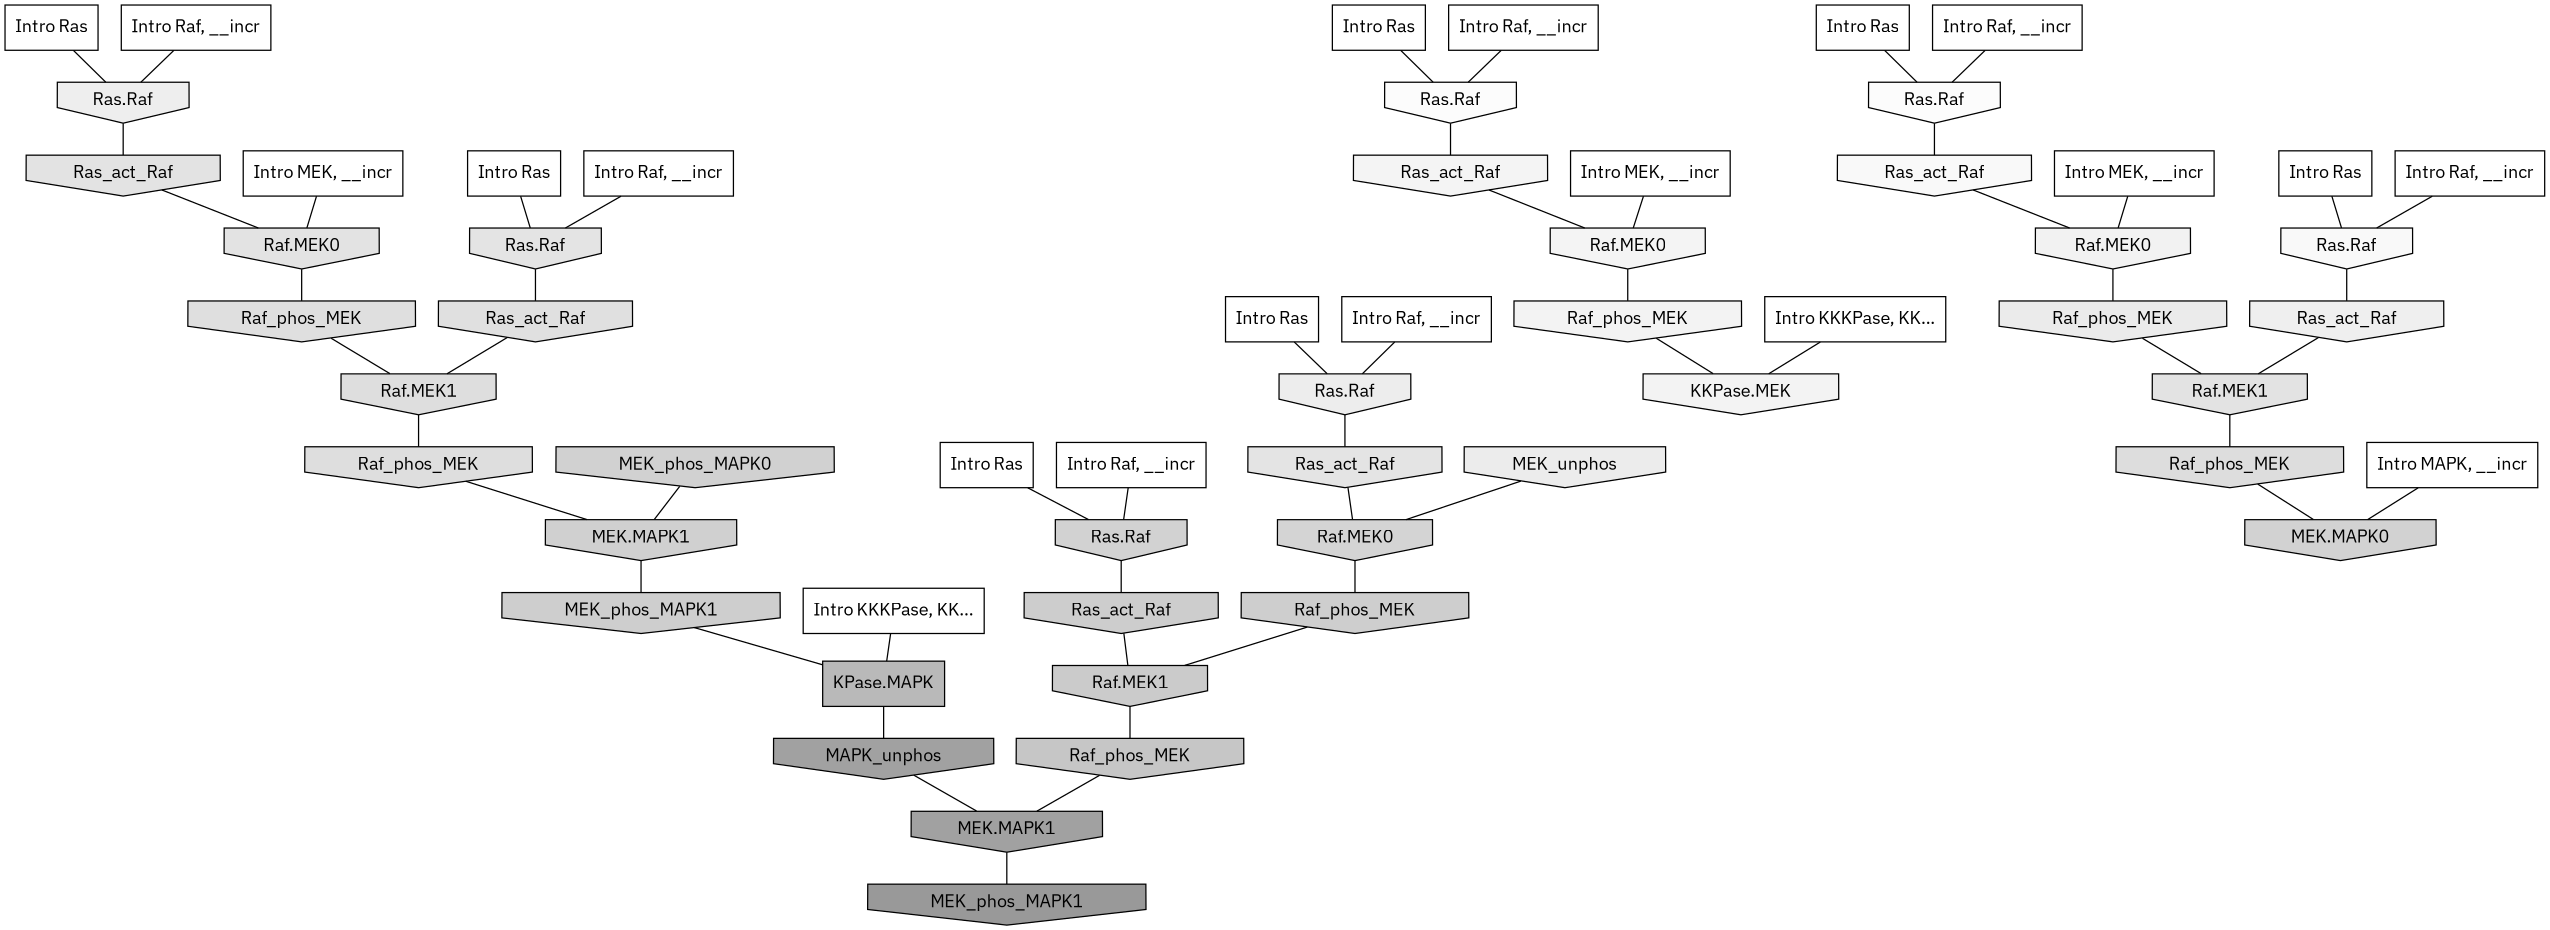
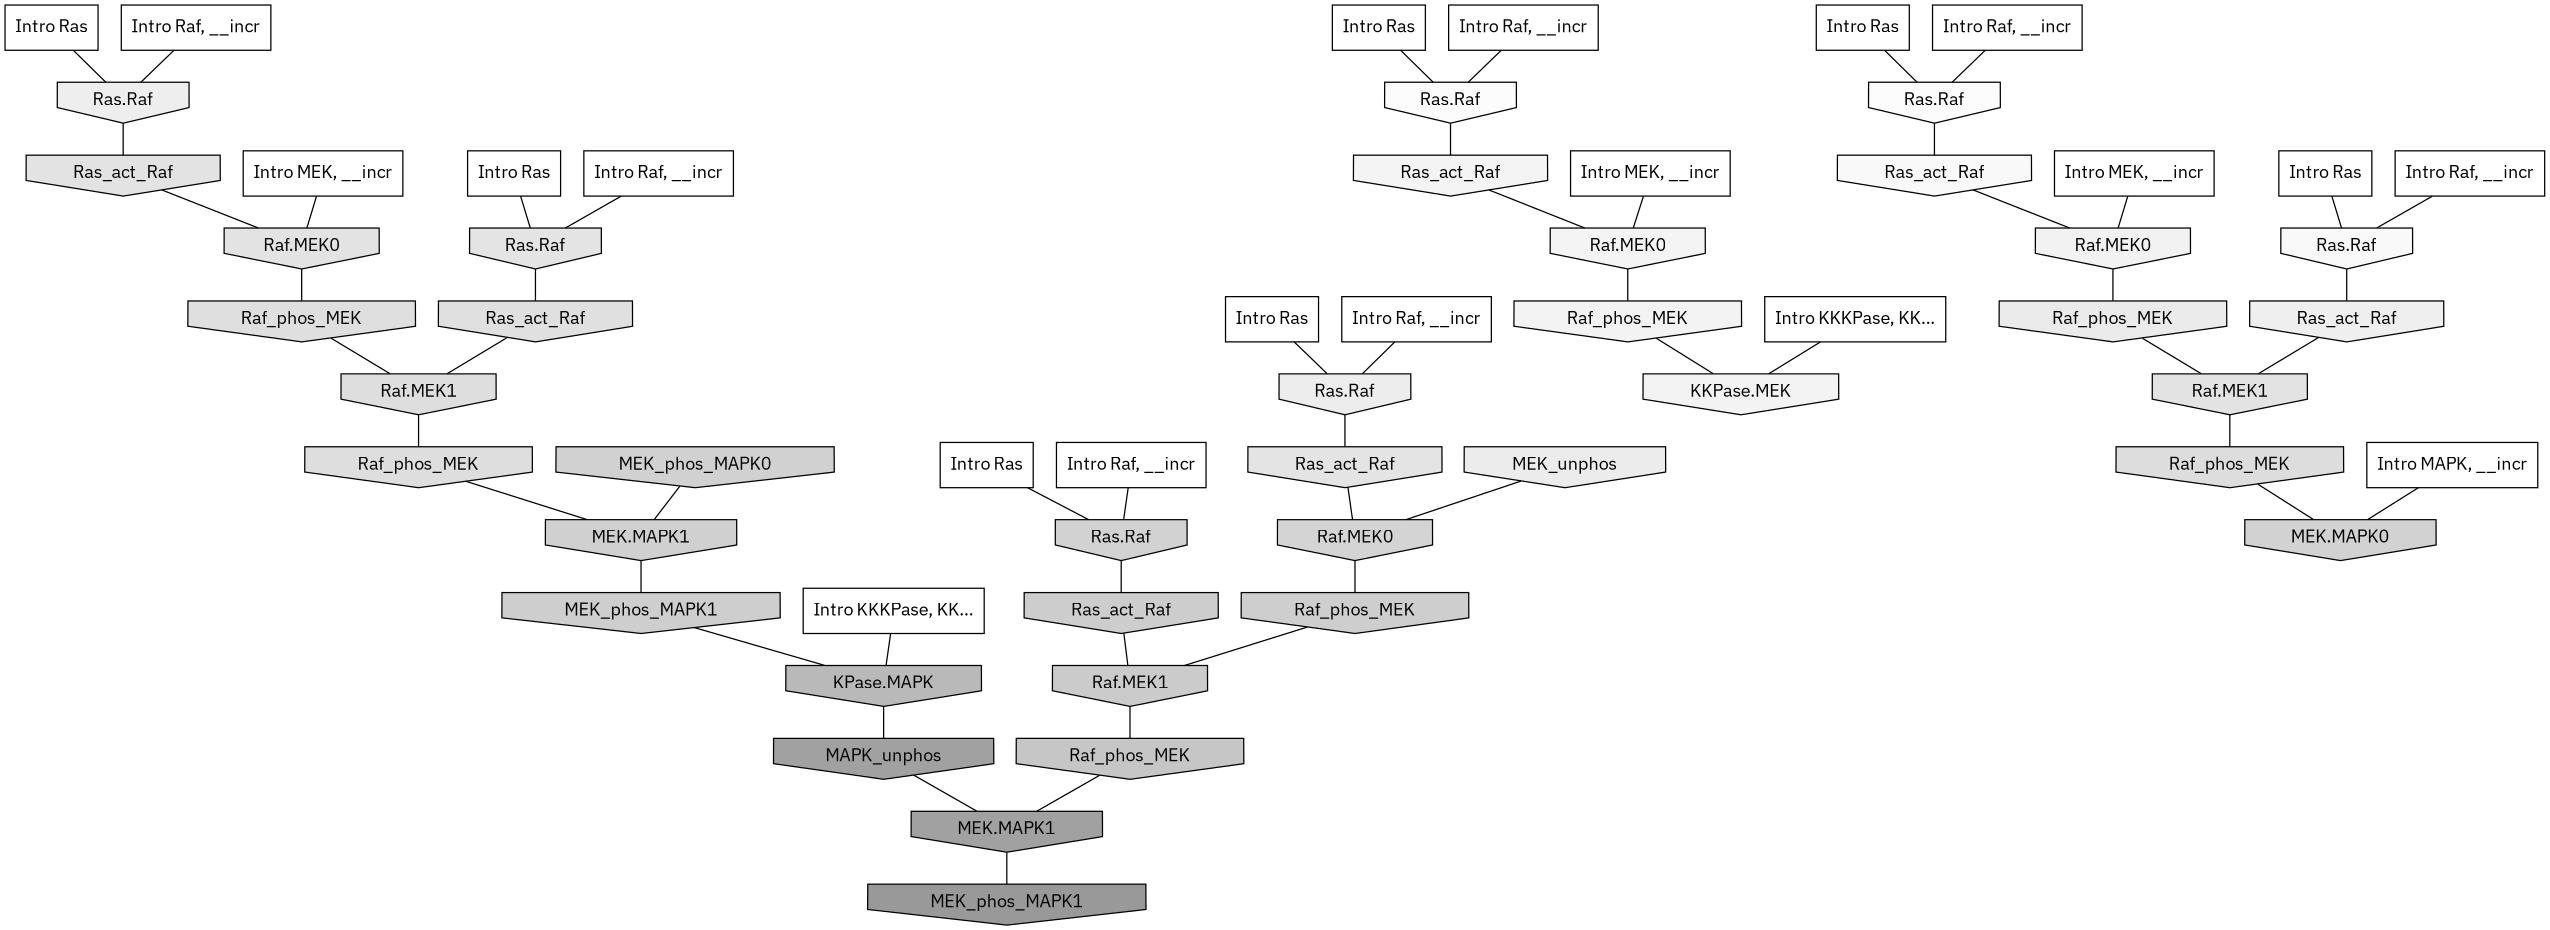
node "KPase.MAPK": shape box -> invhouse
